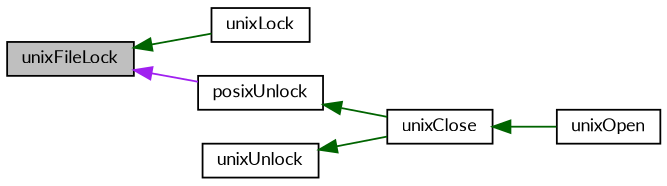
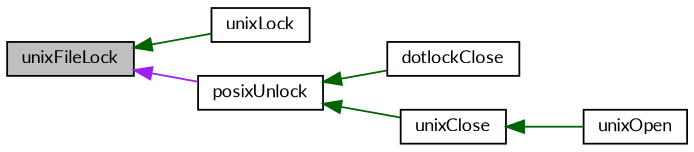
node "dotlockClose": added
node "unixUnlock": removed
